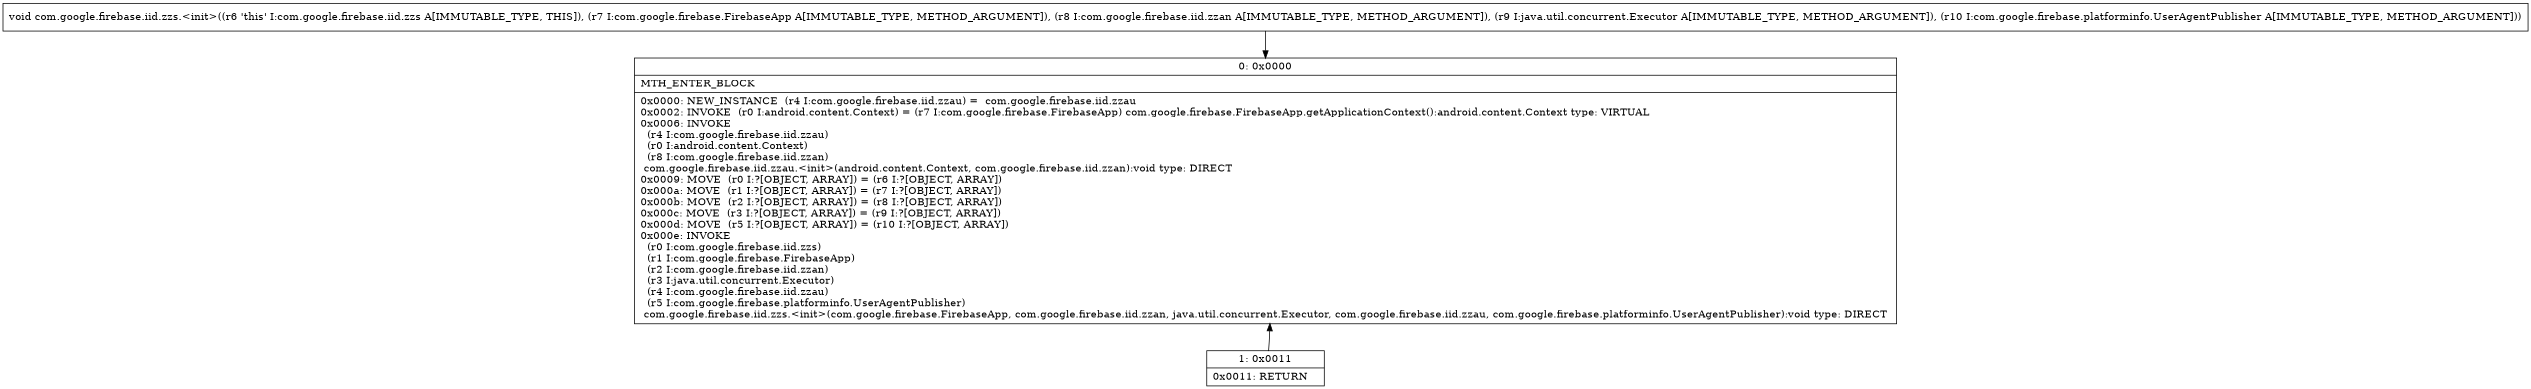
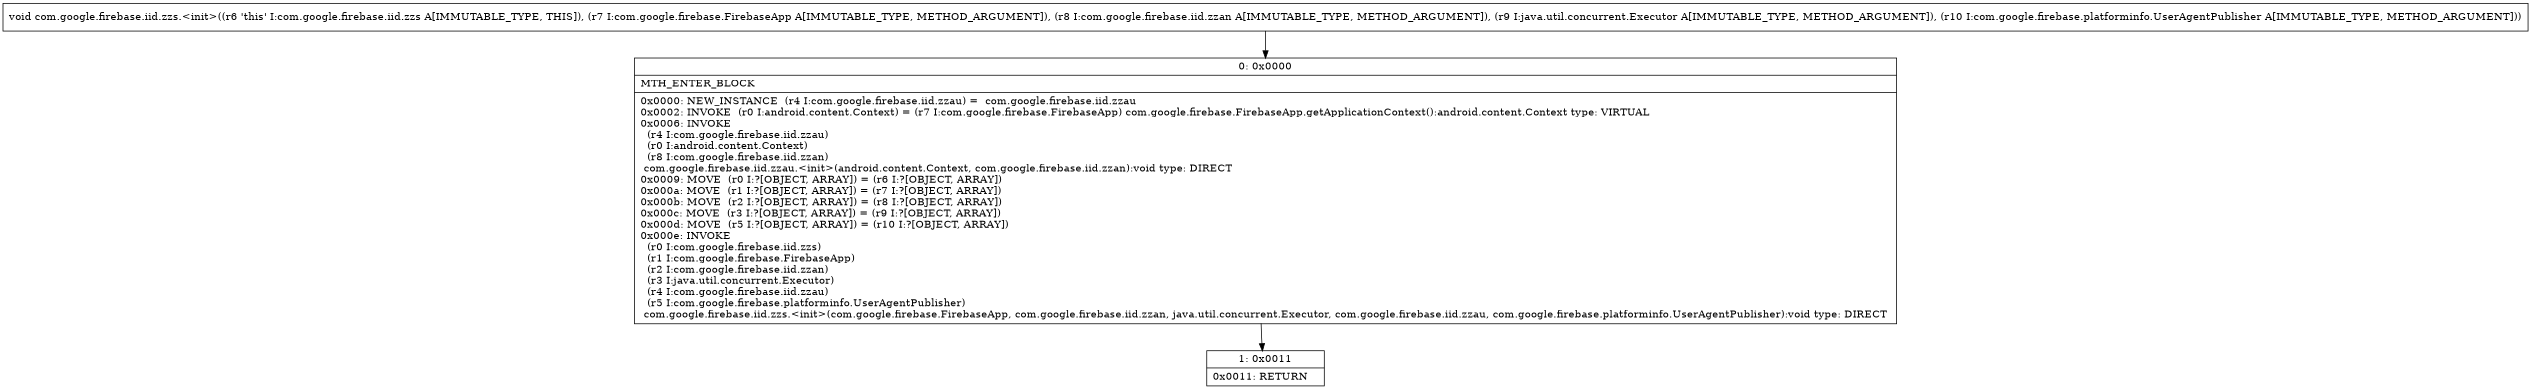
edge "1: 0x0011" -> "0: 0x0000": reversed
